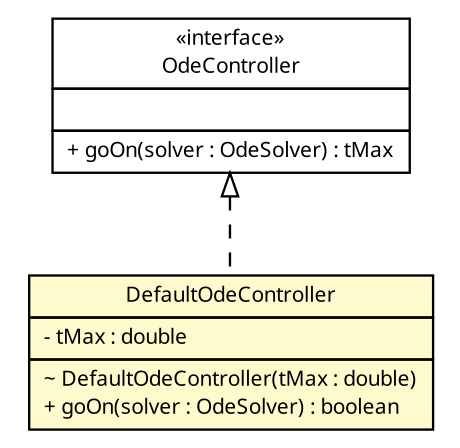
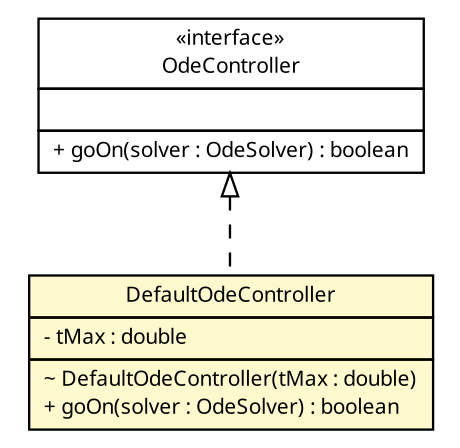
node "OdeController": text "+ goOn(solver : OdeSolver) : tMax" -> "+ goOn(solver : OdeSolver) : boolean"
